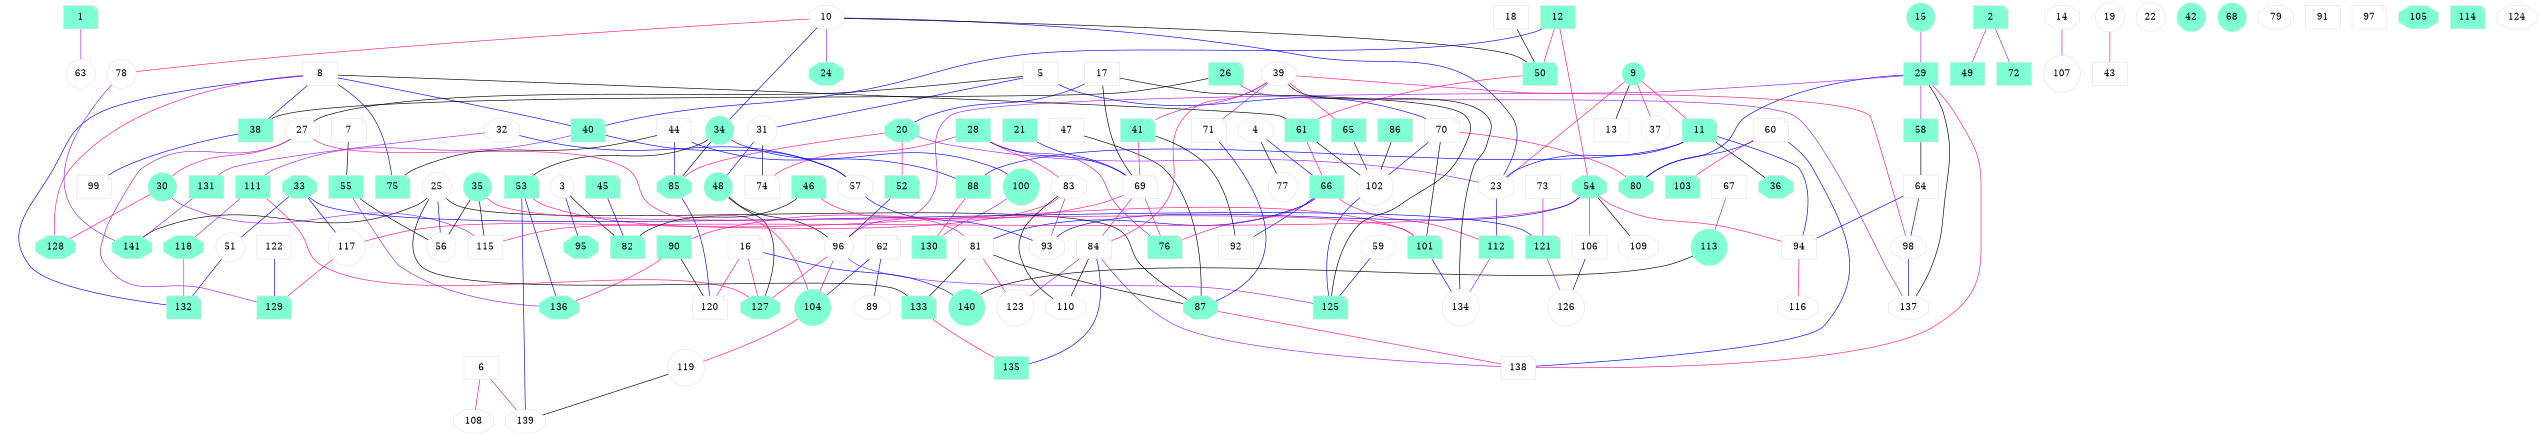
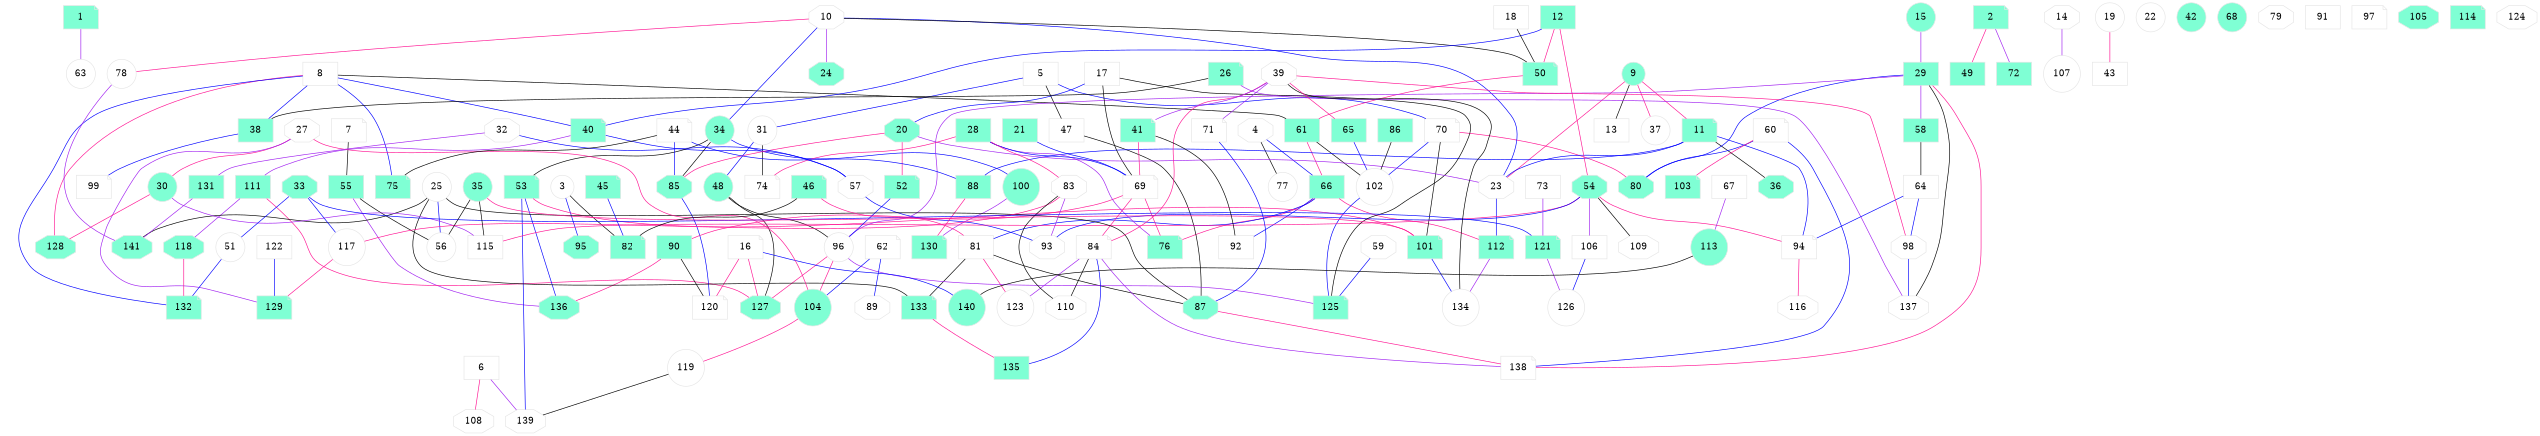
edge "5" -- "27": now "5" -- "47"
